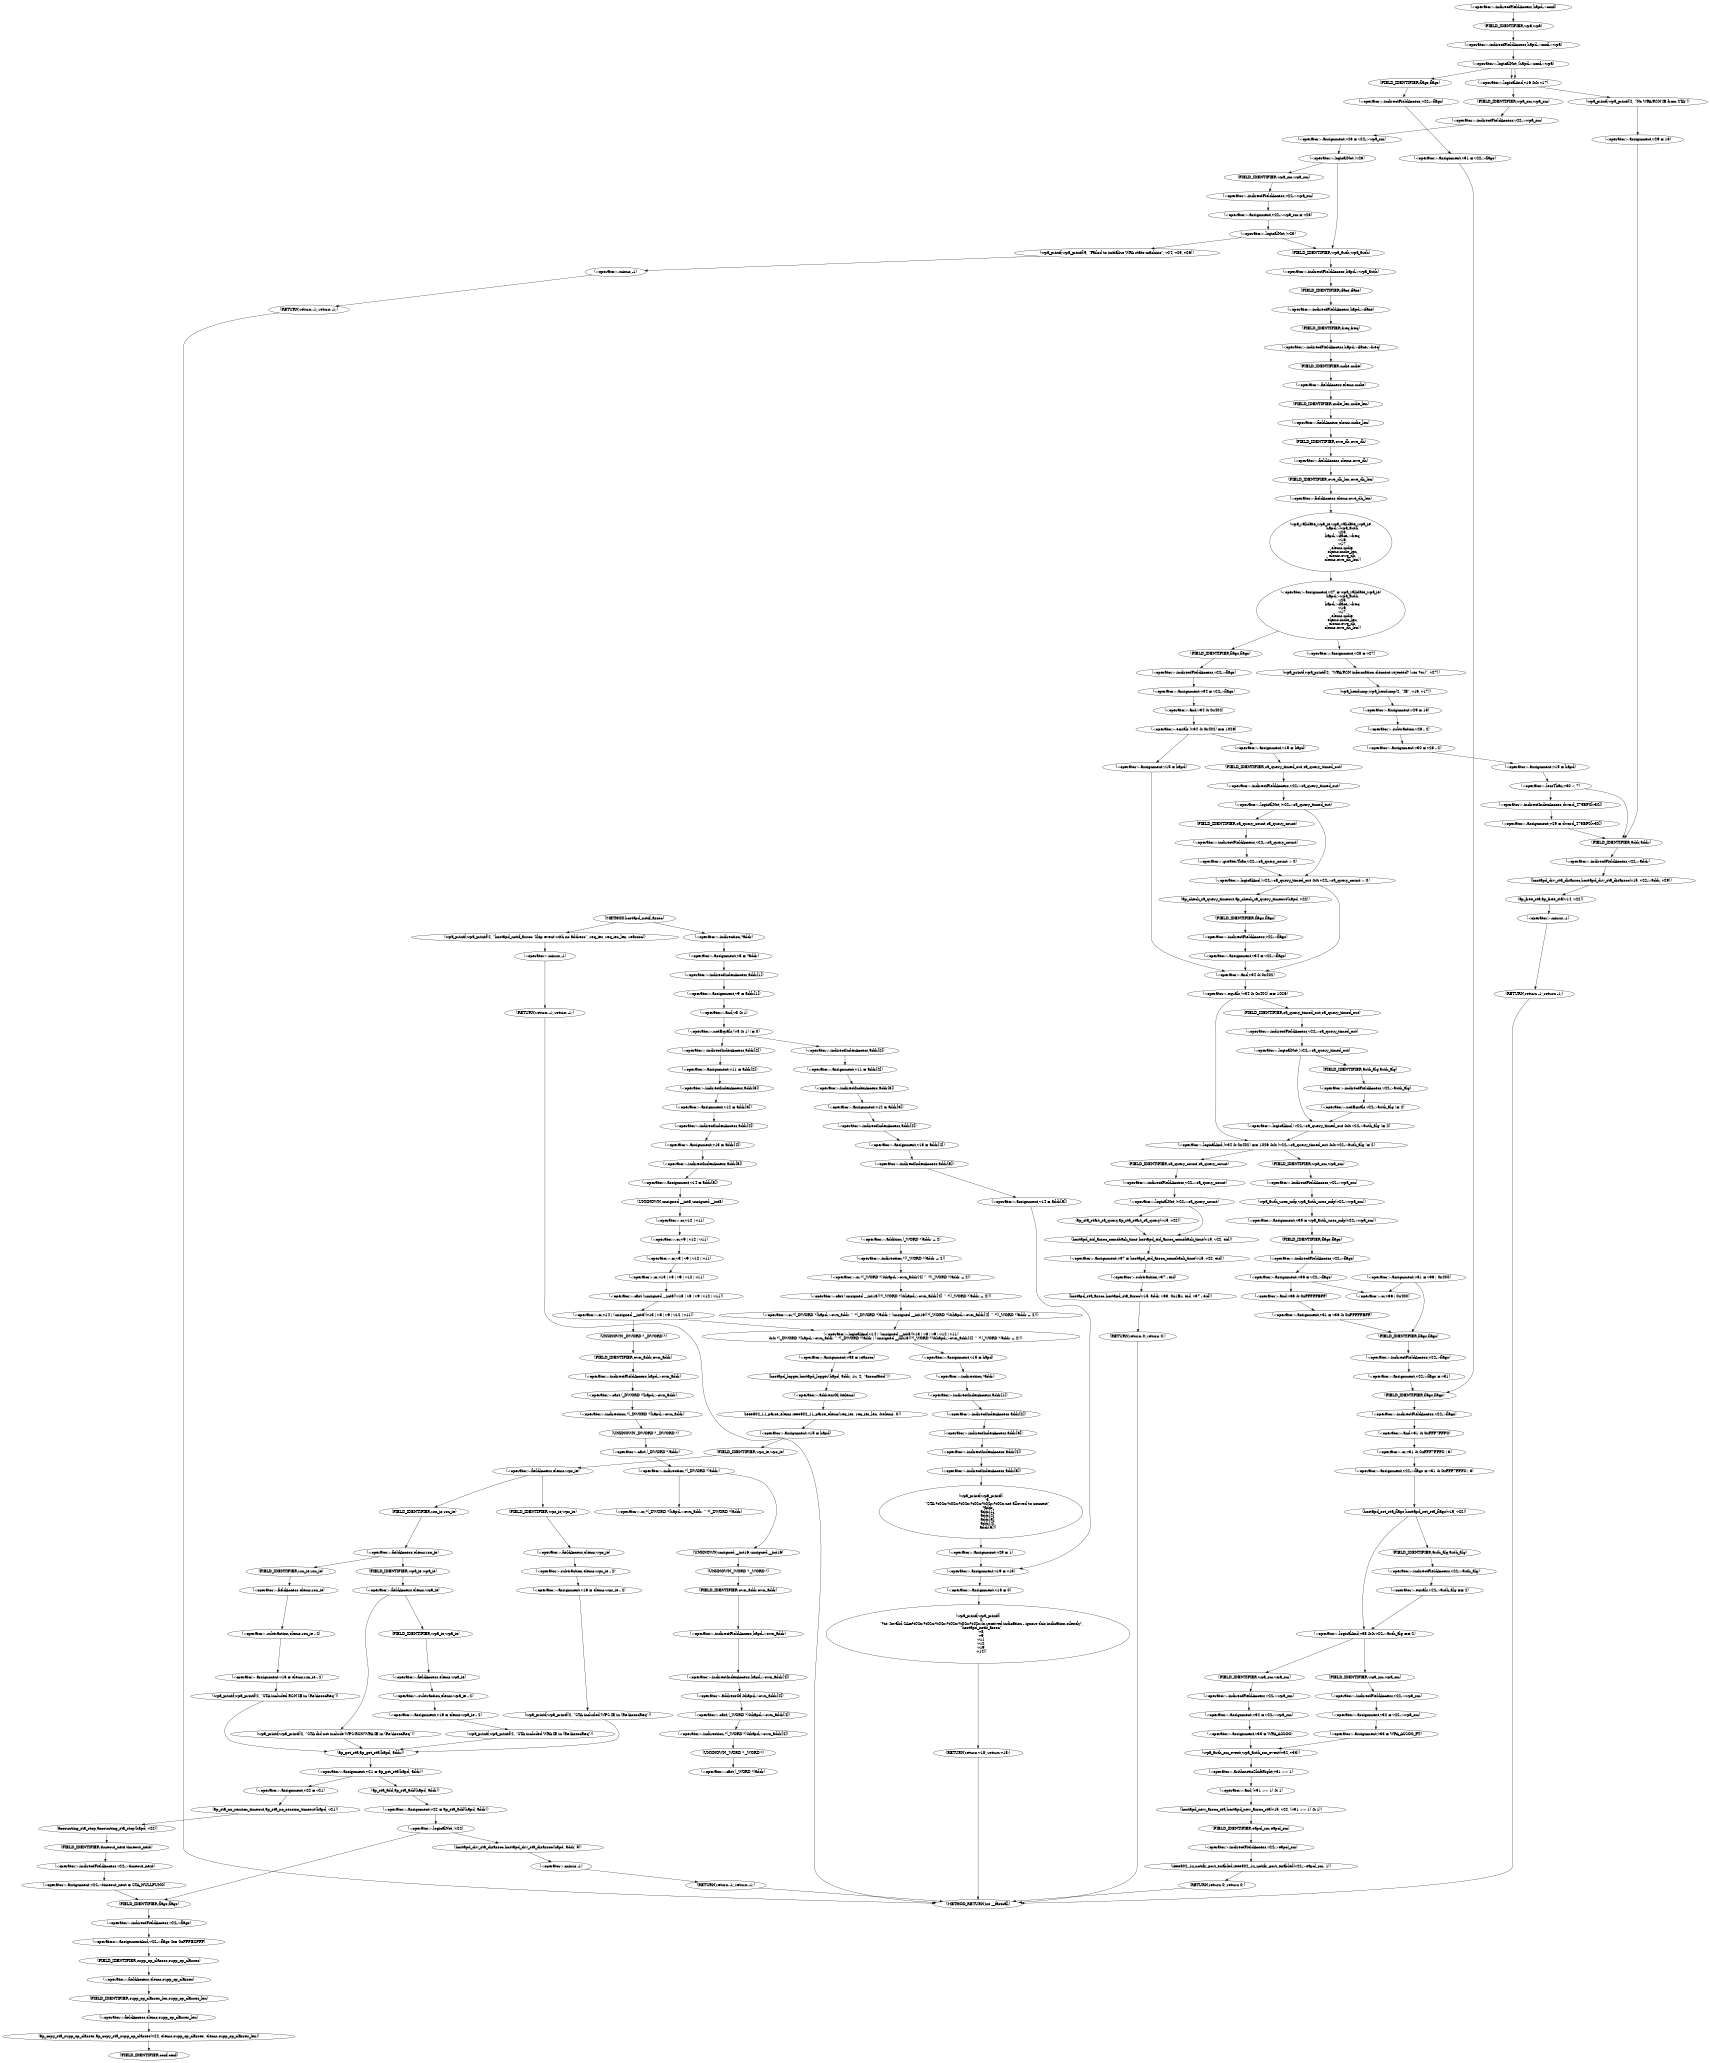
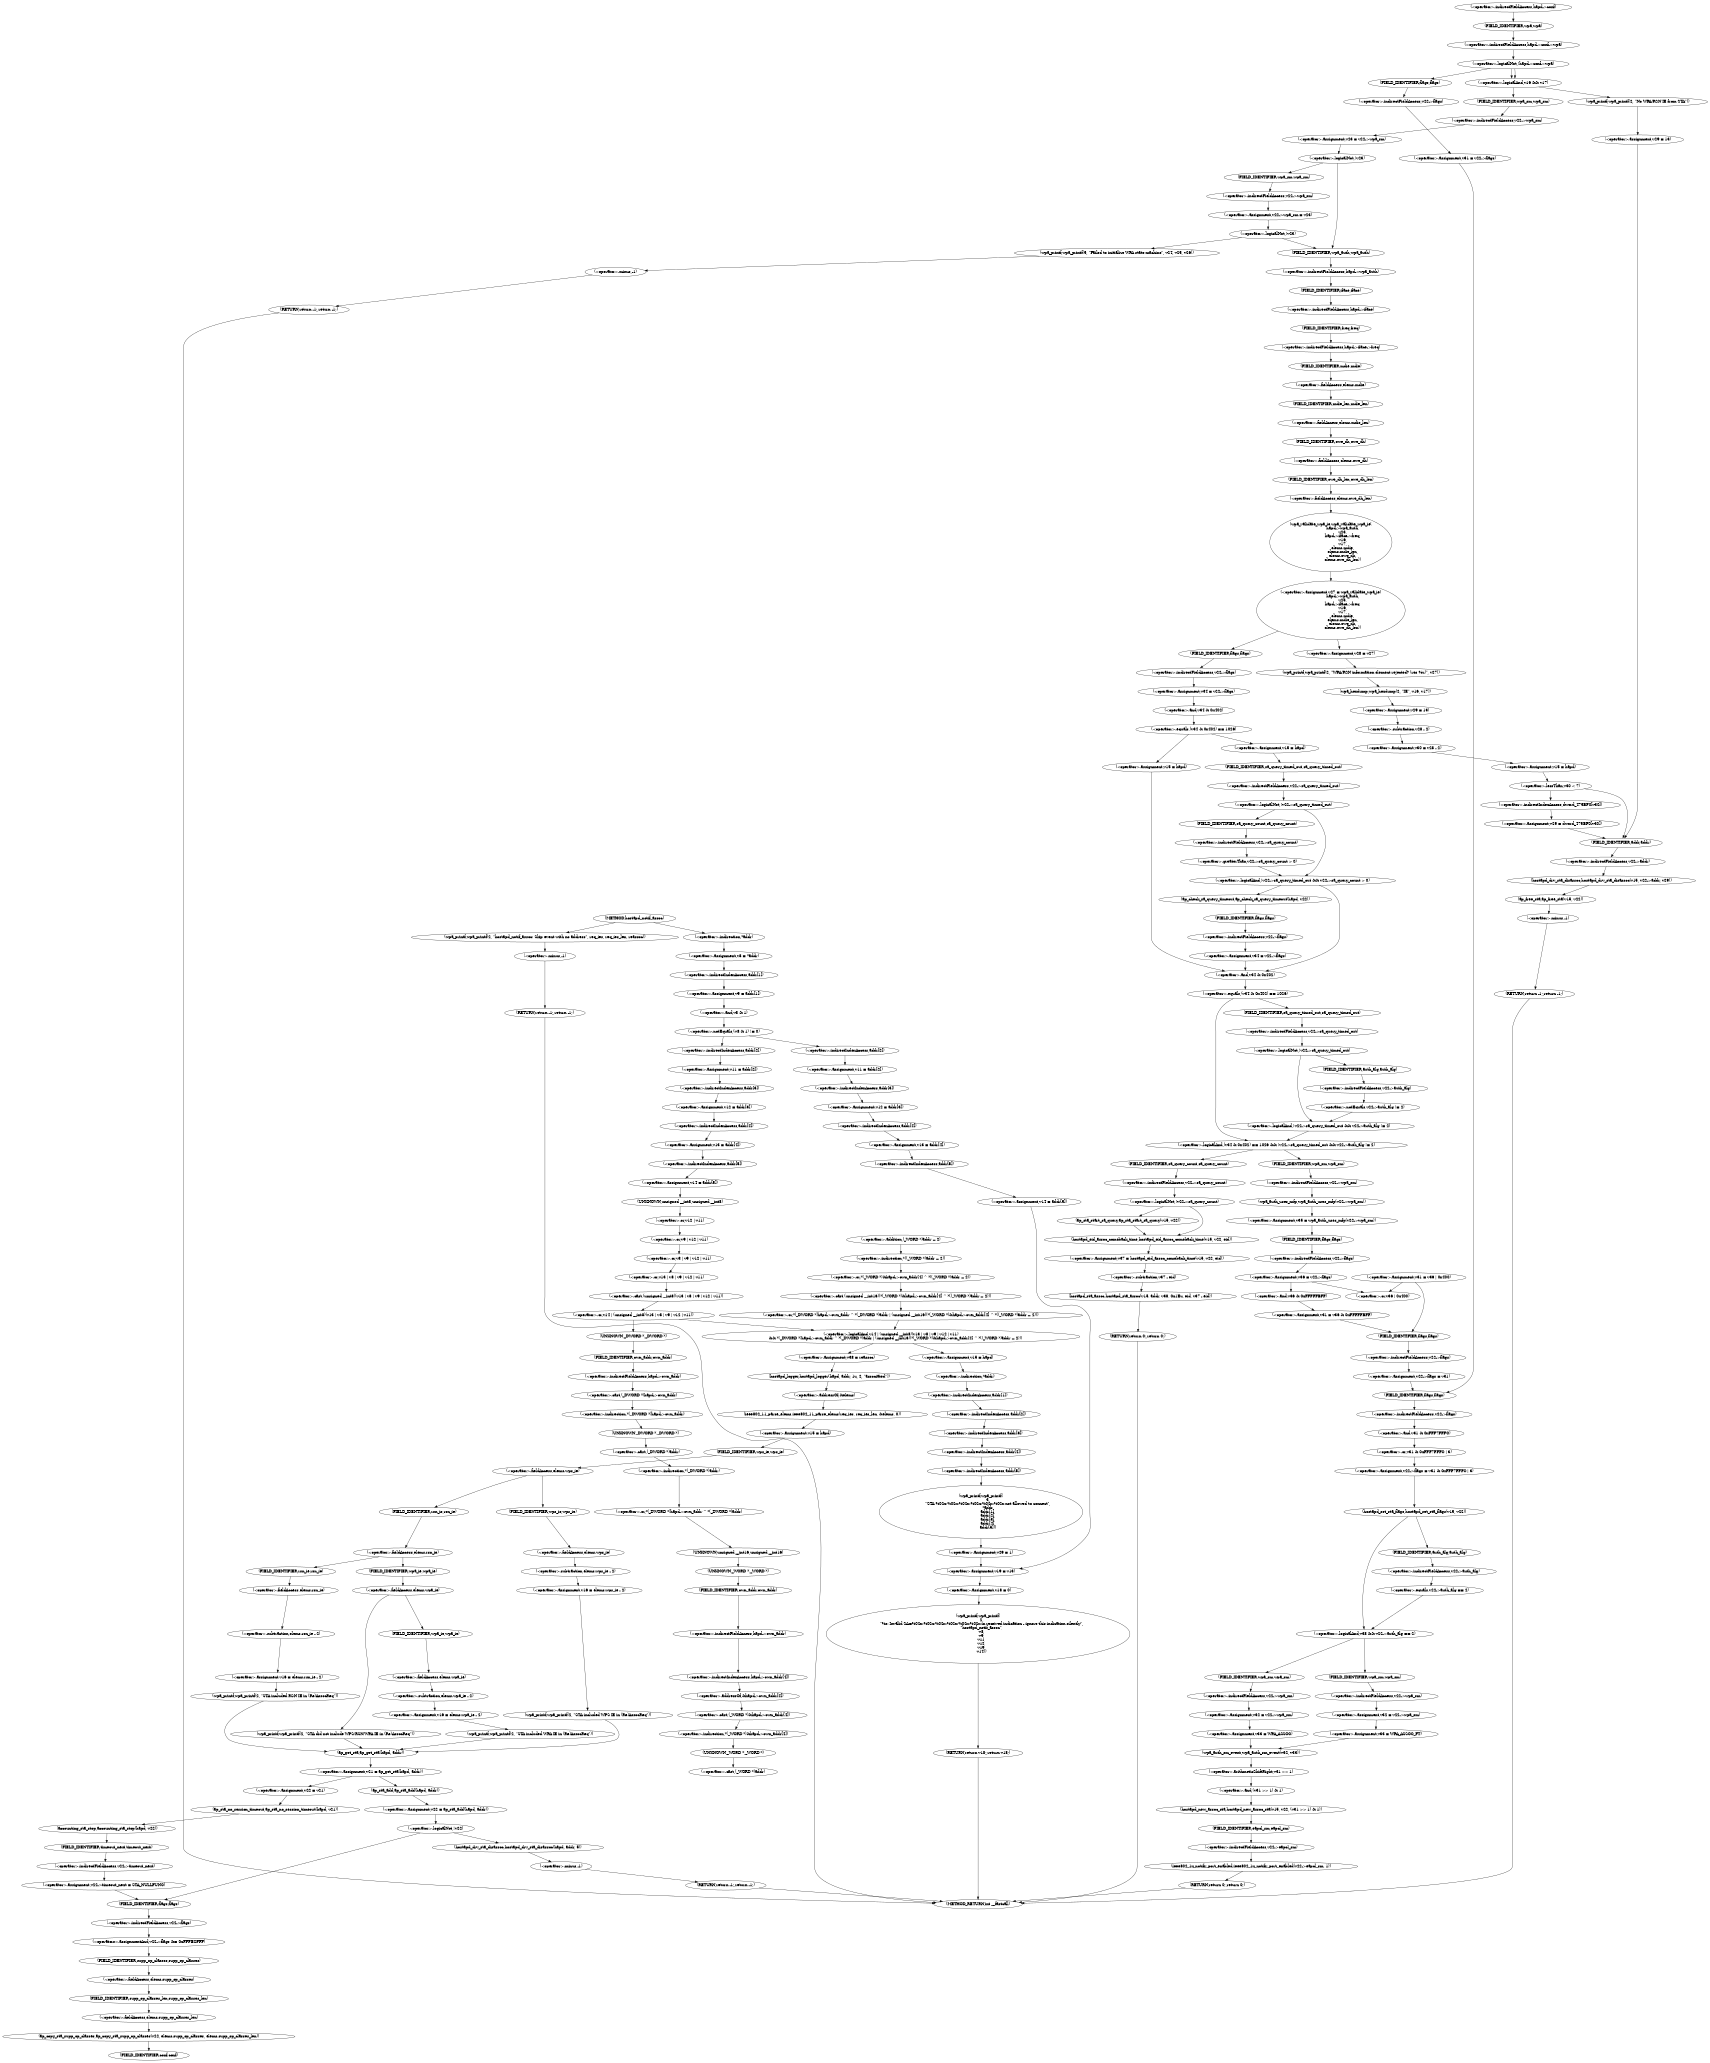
edge "(<operator>.indirectFieldAccess,hapd->iface)" -> "(FIELD_IDENTIFIER,freq,freq)": removed
edge "(FIELD_IDENTIFIER,mdie_len,mdie_len)" -> "(<operator>.fieldAccess,elems.mdie_len)": removed
node "(ap_free_sta,ap_free_sta(v14, v22))": label "(ap_free_sta,ap_free_sta(v14, v22))" -> "(ap_free_sta,ap_free_sta(v15, v22))"
edge "(<operator>.indirection,*(_DWORD *)addr)" -> "(UNKNOWN,unsigned __int16,unsigned __int16)": now "(<operator>.or,*(_DWORD *)hapd->own_addr ^ *(_DWORD *)addr)" -> "(UNKNOWN,unsigned __int16,unsigned __int16)"
